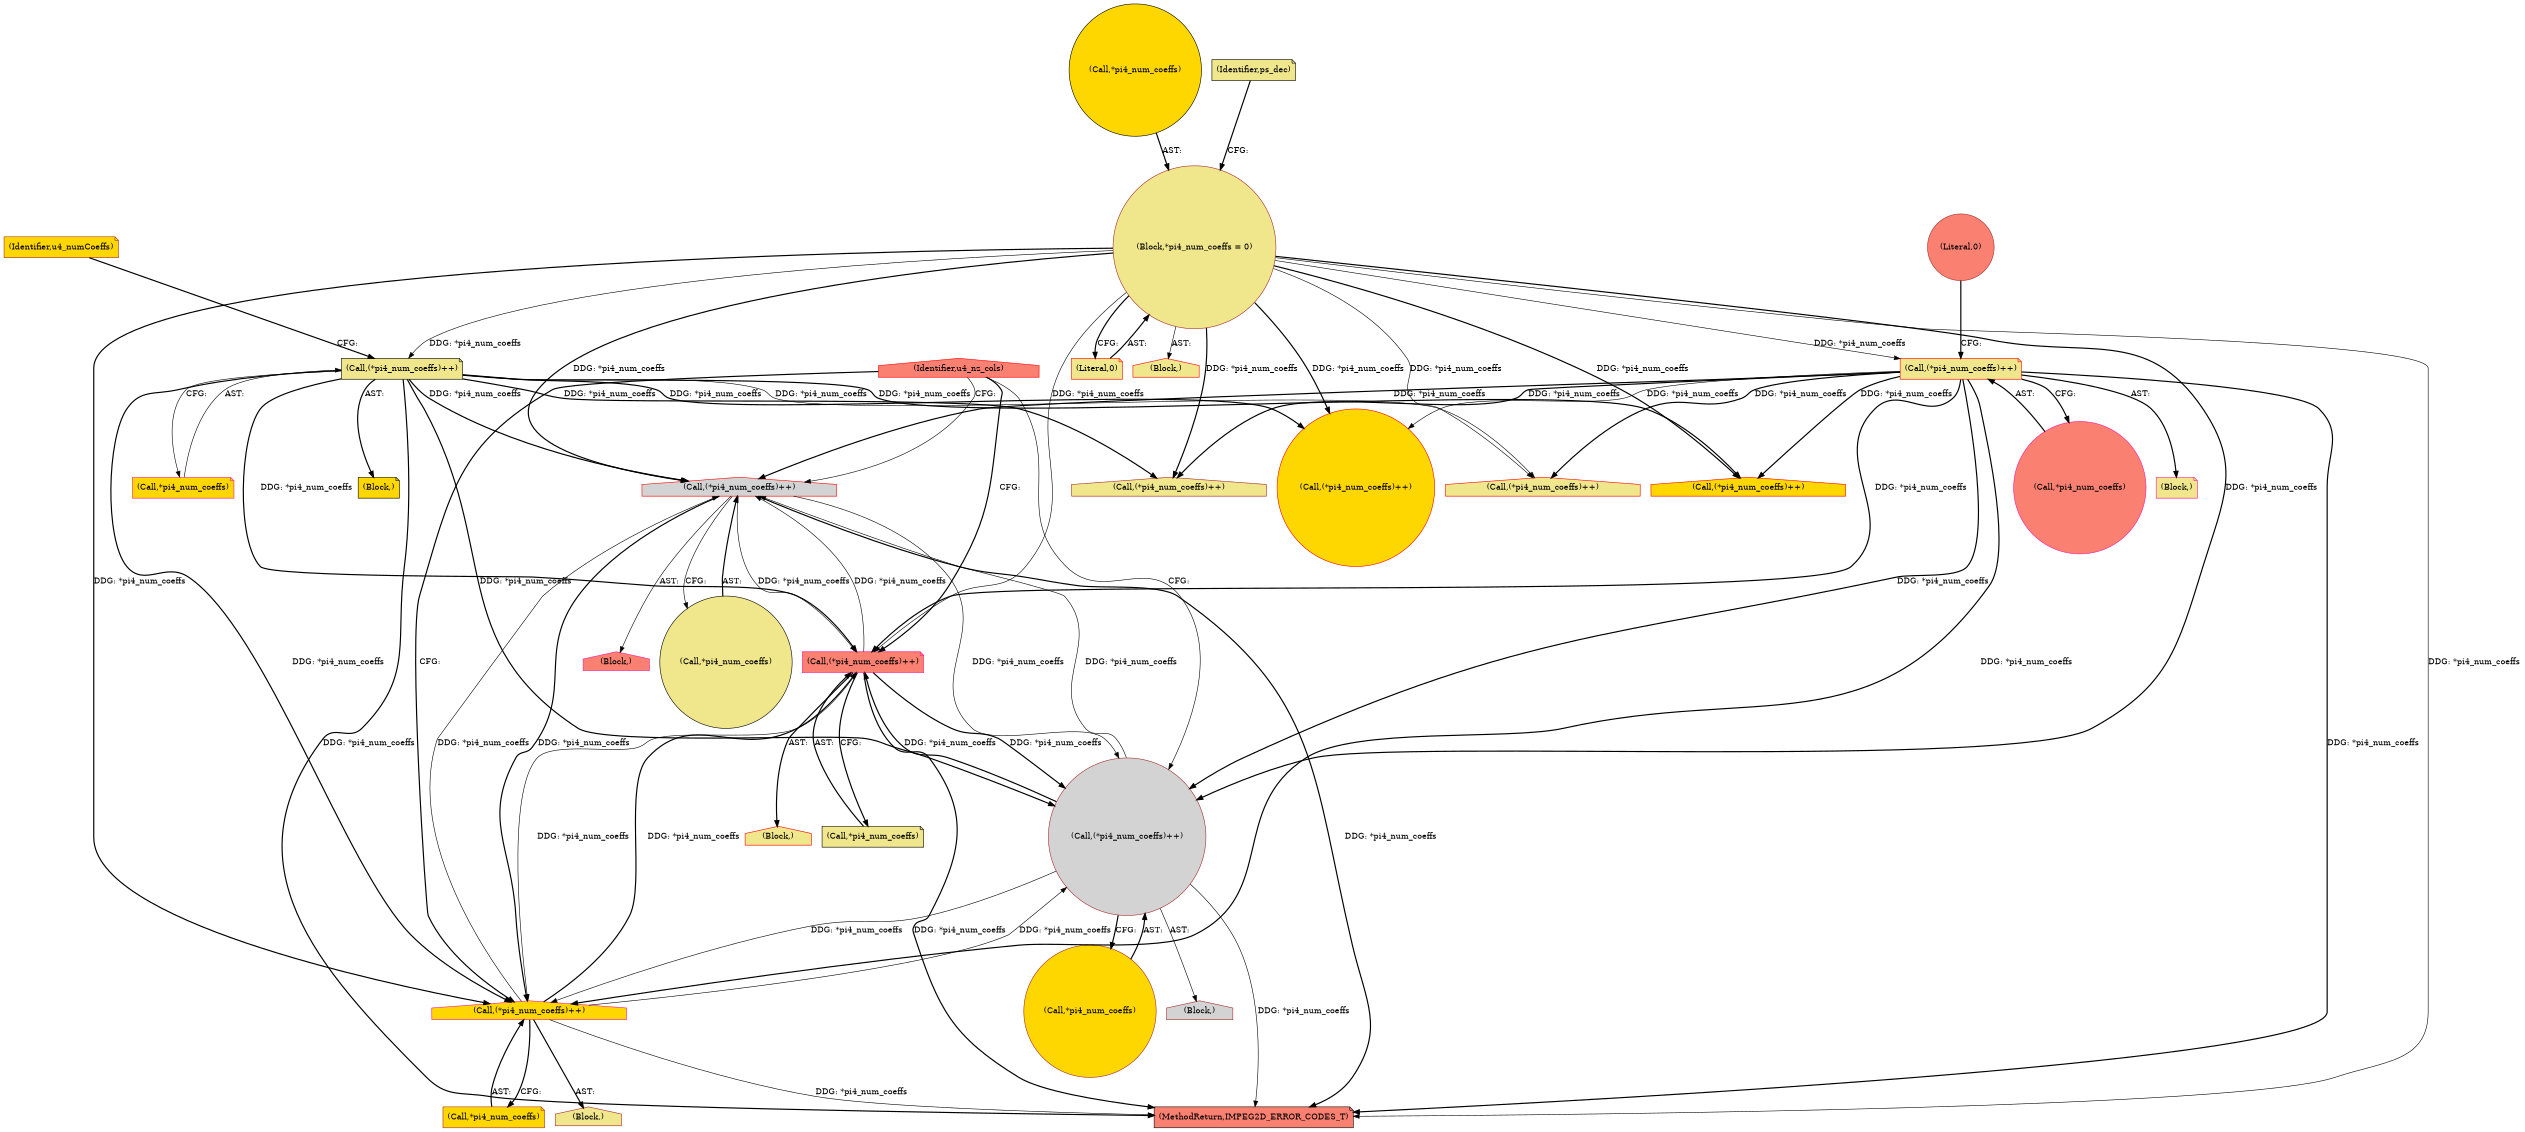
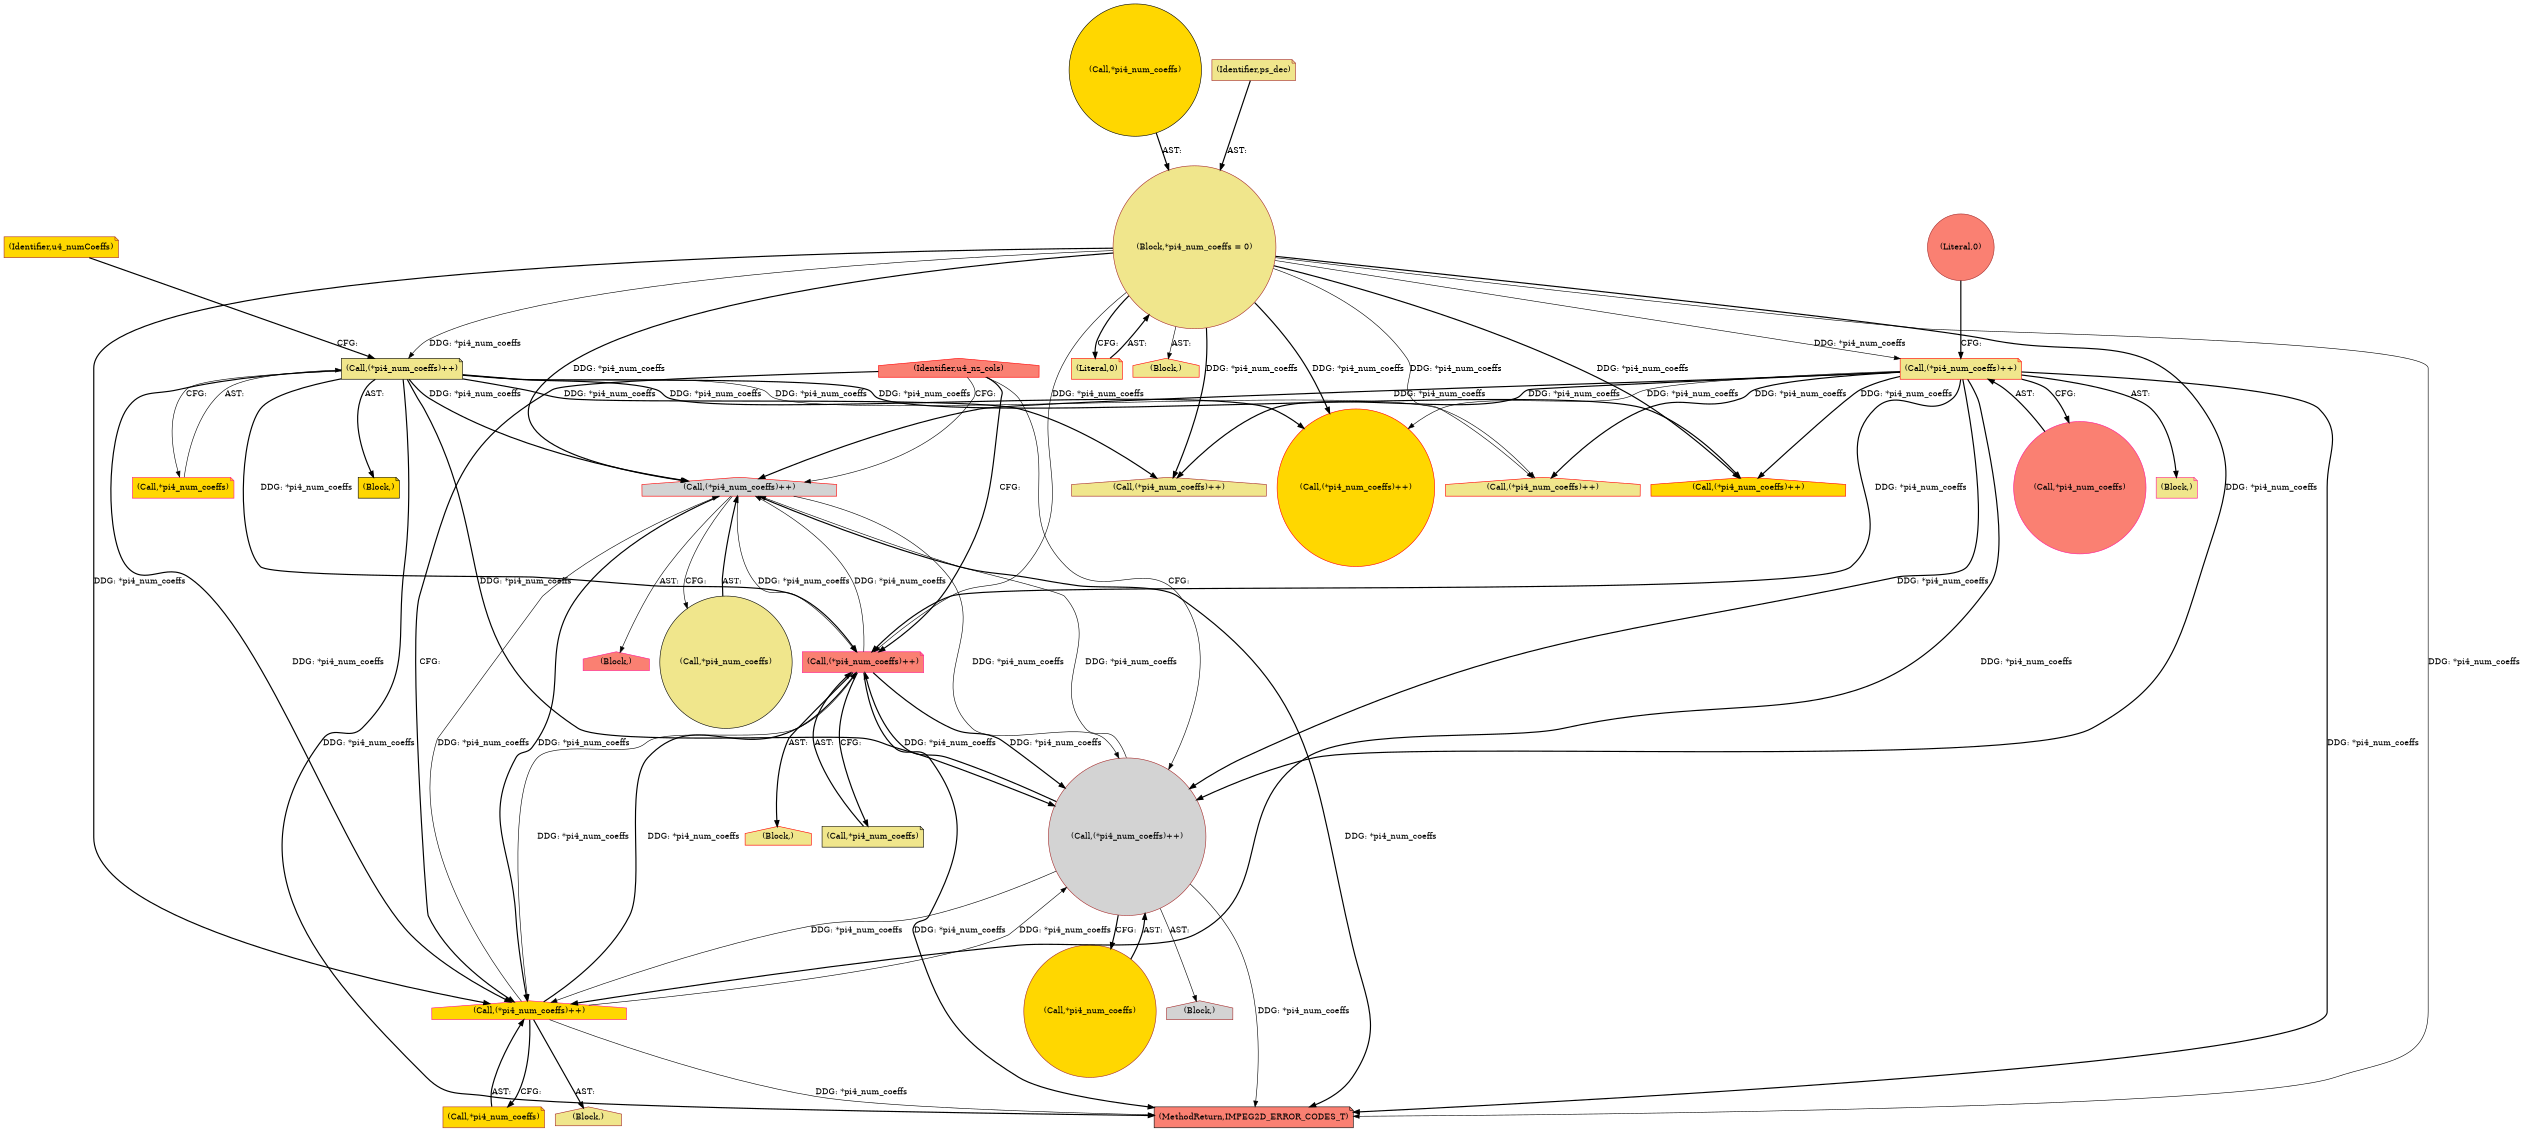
node "(Identifier,ps_dec)": color black -> brown
edge "(Identifier,ps_dec)" -> "(Block,*pi4_num_coeffs = 0)": label "CFG: " -> "AST: "
